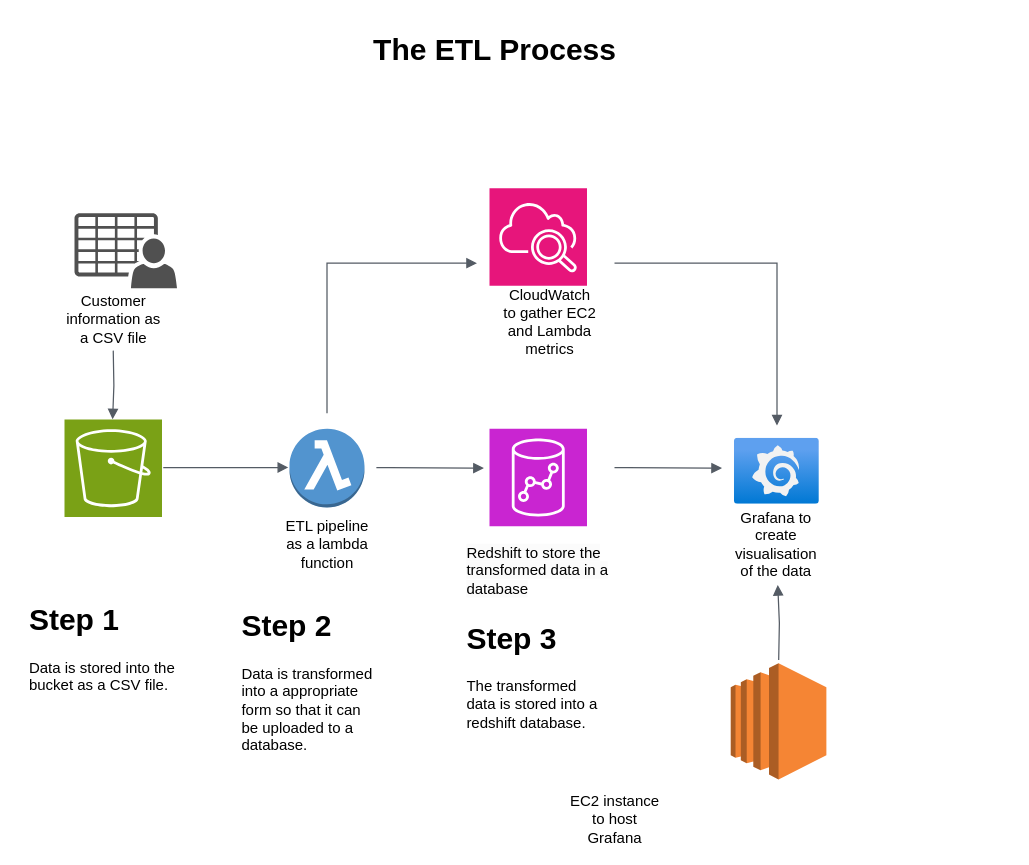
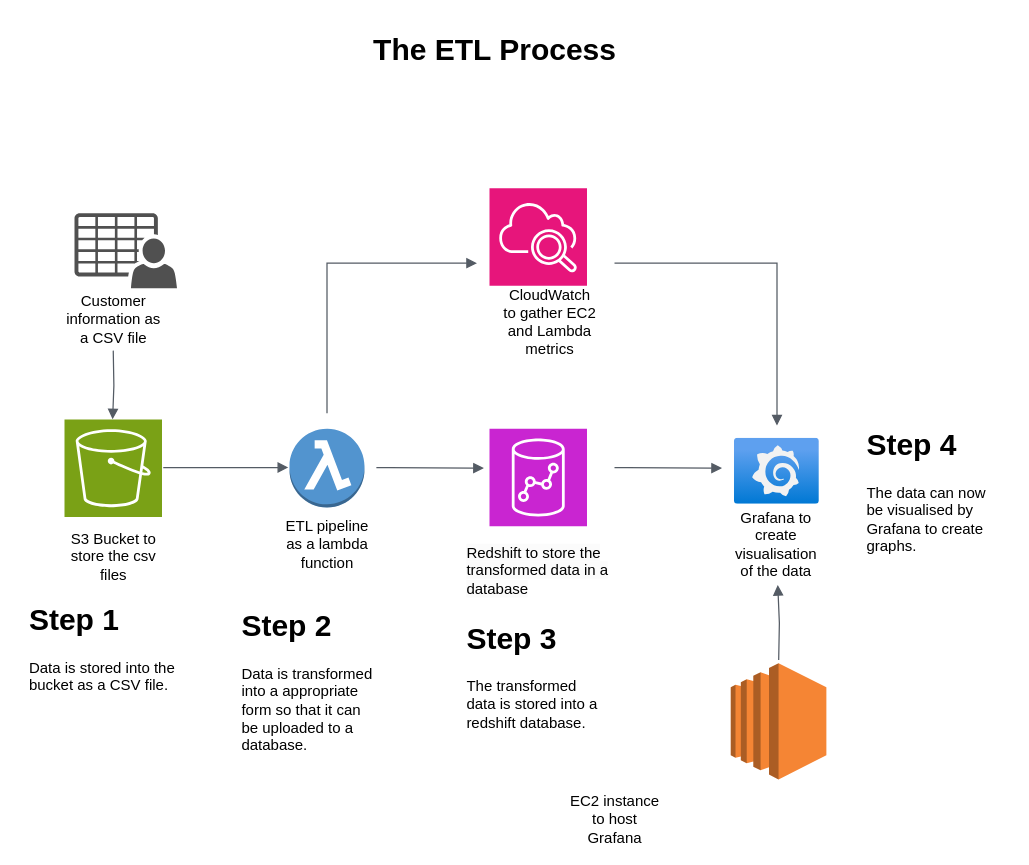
node "Step 4 The data can now be visualised by Grafana to create graphs.": added
node "S3 Bucket to store the csv files": added
